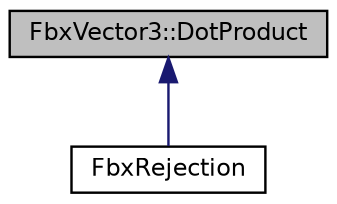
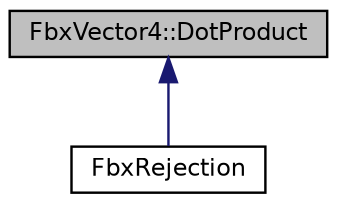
node "FbxVector3::DotProduct": label "FbxVector3::DotProduct" -> "FbxVector4::DotProduct"
